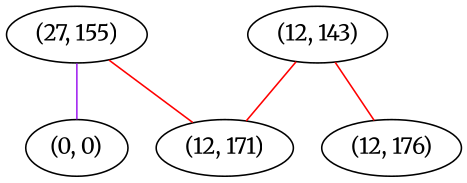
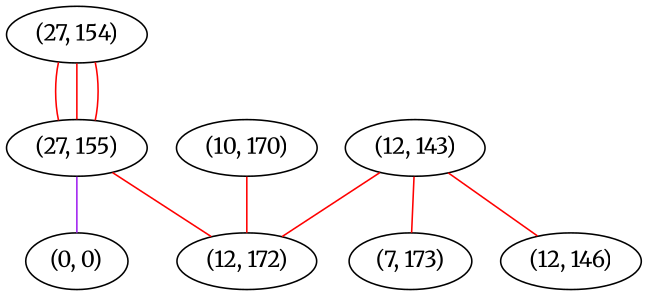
node "(27, 154)": added
node "(12, 171)": label "(12, 171)" -> "(12, 172)"
node "(10, 170)": added
node "(12, 176)": label "(12, 176)" -> "(12, 146)"
node "(7, 173)": added
